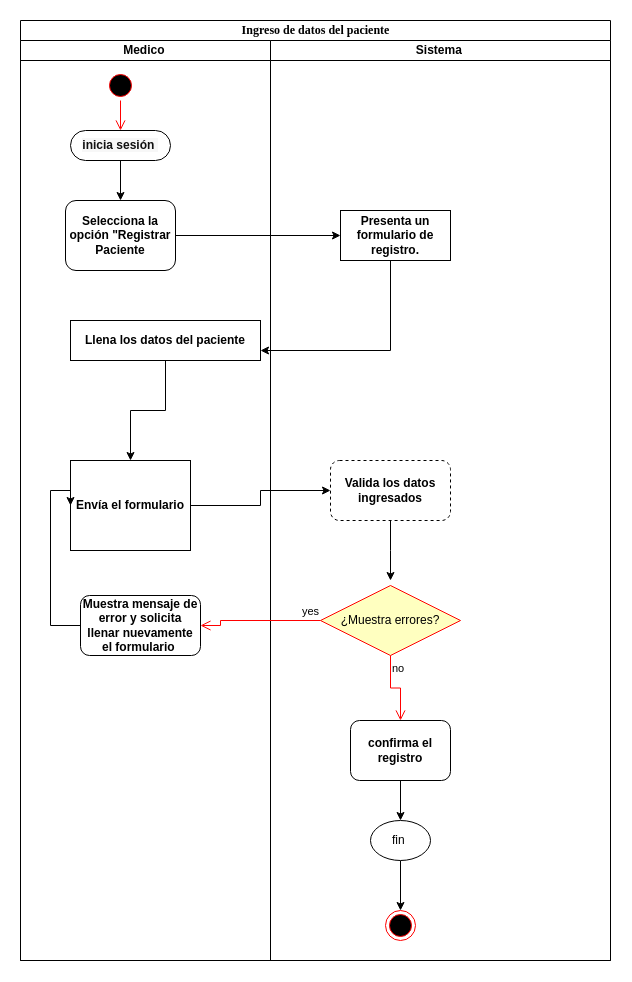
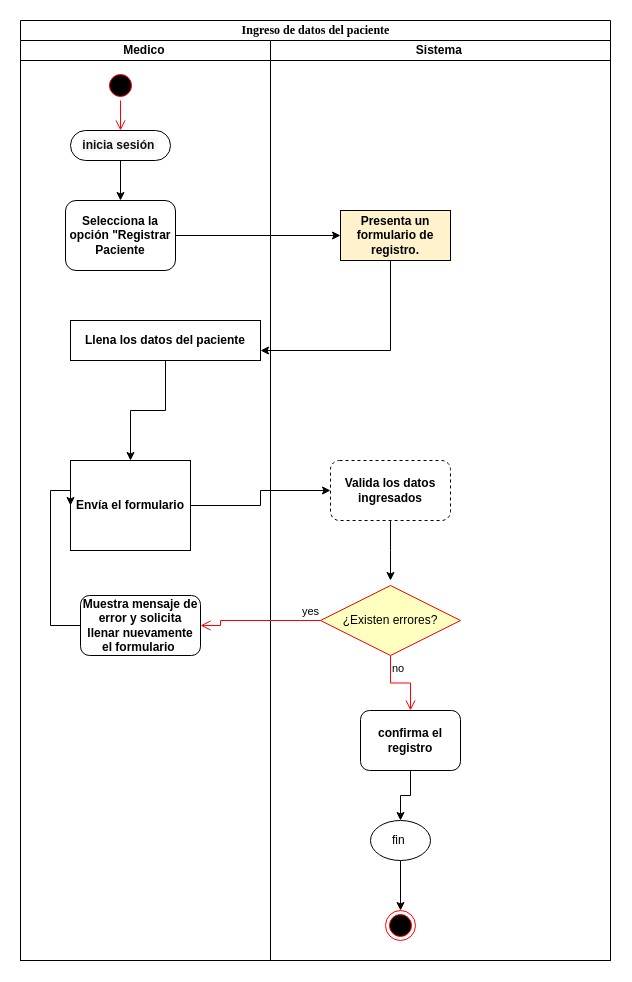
node "Presenta un formulario de registro.": fillcolor #ffffff -> #fff2cc
node "¿Muestra errores?": label "¿Muestra errores?" -> "¿Existen errores?"
node "confirma el registro": moved (401, 751) -> (411, 741)
